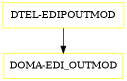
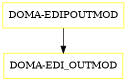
node "DTEL-EDIPOUTMOD": label "DTEL-EDIPOUTMOD" -> "DOMA-EDIPOUTMOD"
